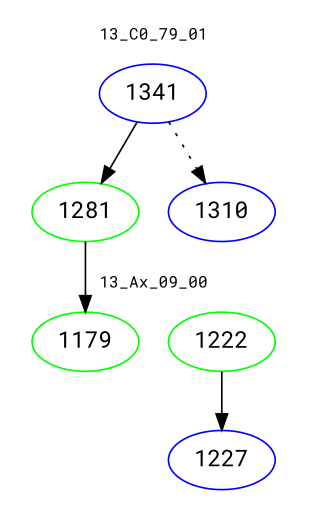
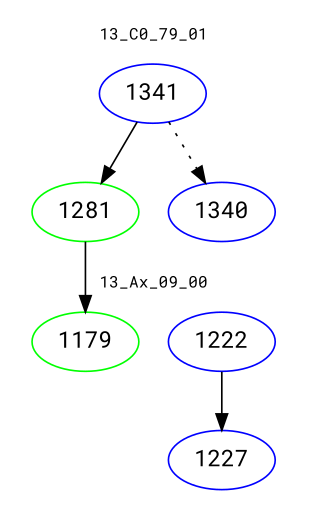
node "1310": label "1310" -> "1340"
node "1222": color green -> blue
